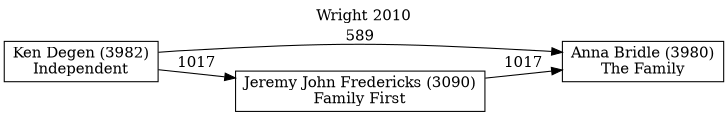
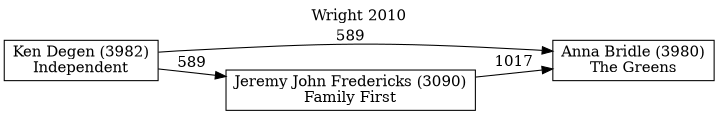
node "Anna Bridle (3980) The Family": label "Anna Bridle (3980) The Family" -> "Anna Bridle (3980) The Greens"
edge "Ken Degen (3982) Independent" -> "Jeremy John Fredericks (3090) Family First": label "1017" -> "589"
